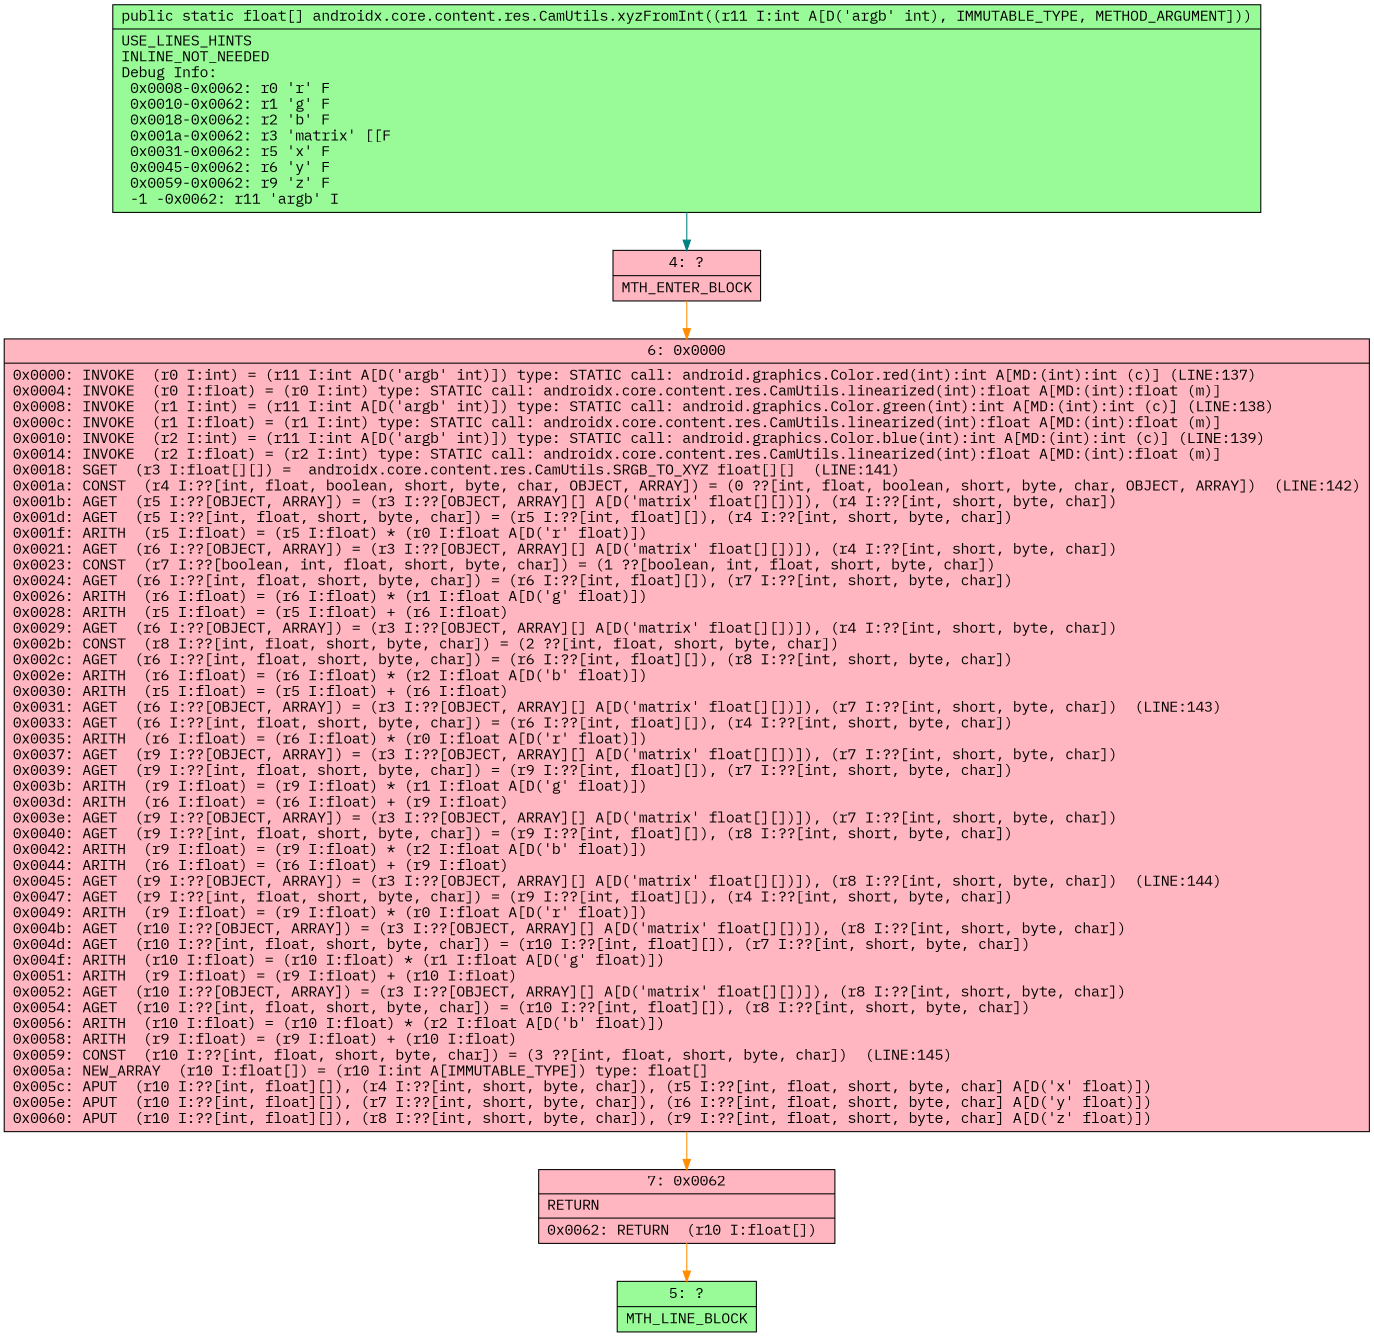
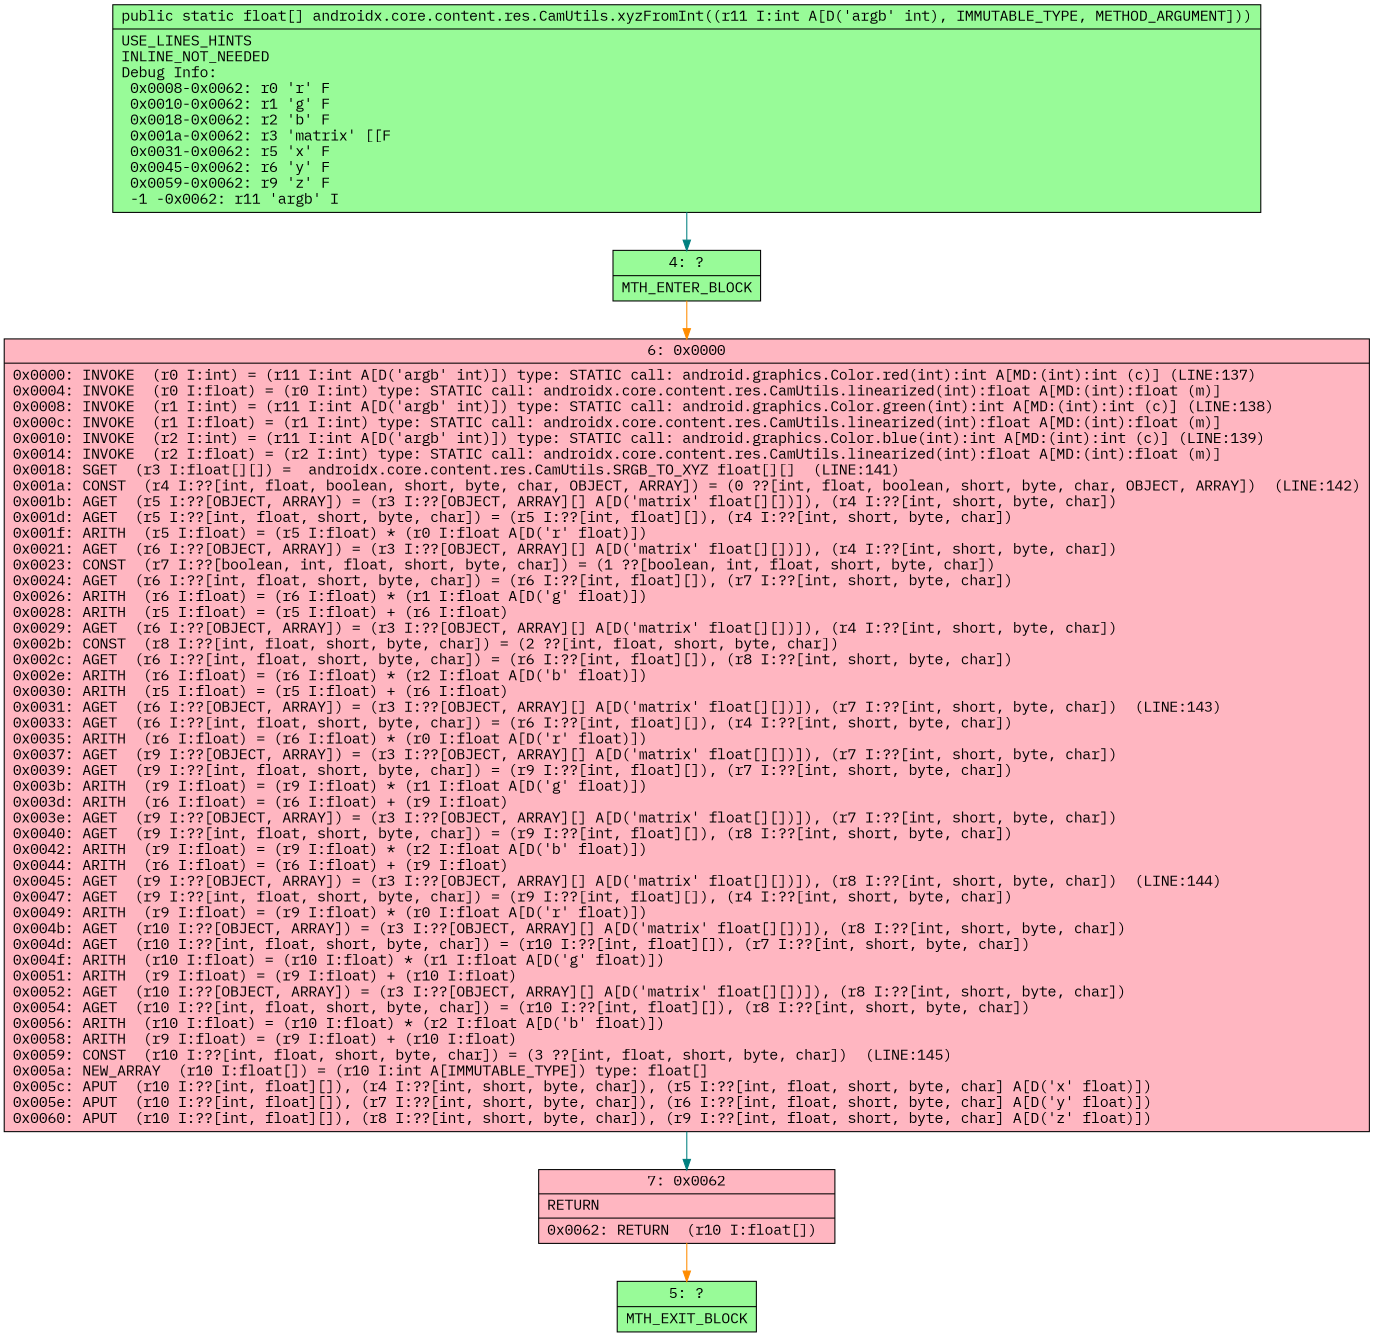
node "4: ?": fillcolor lightpink -> palegreen
edge "6: 0x0000" -> "7: 0x0062": color darkorange -> teal
node "5: ?": text "MTH_LINE_BLOCK" -> "MTH_EXIT_BLOCK"
